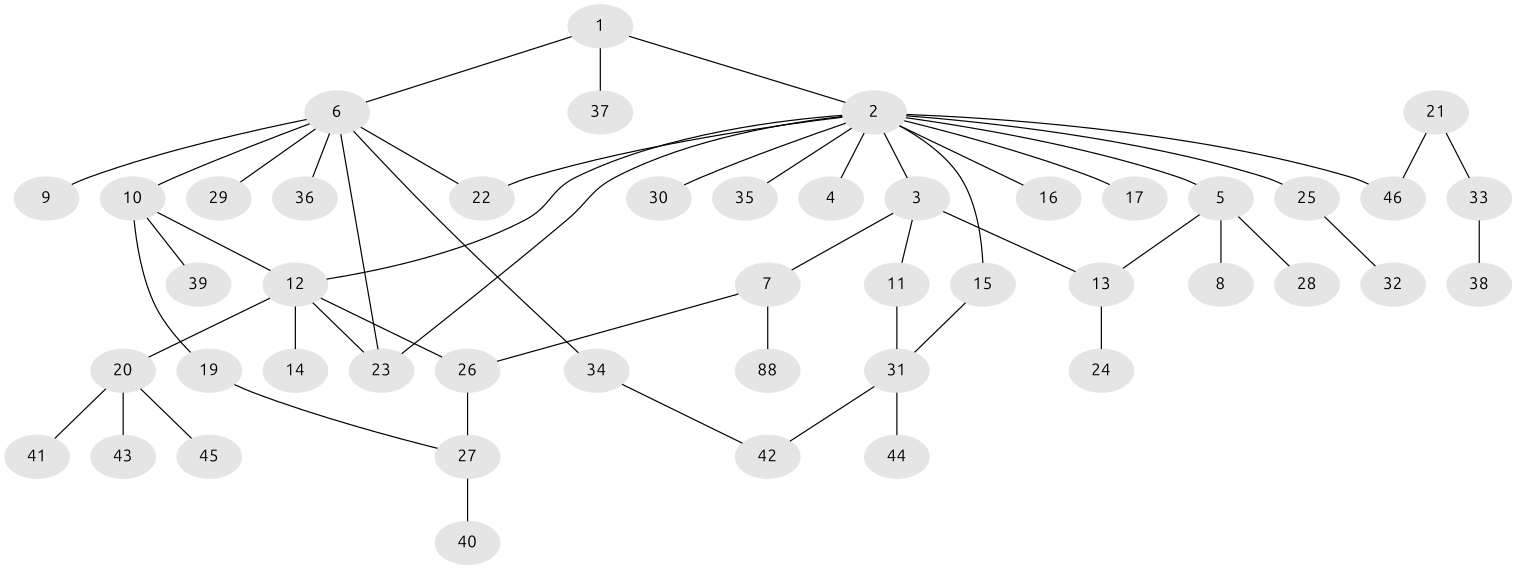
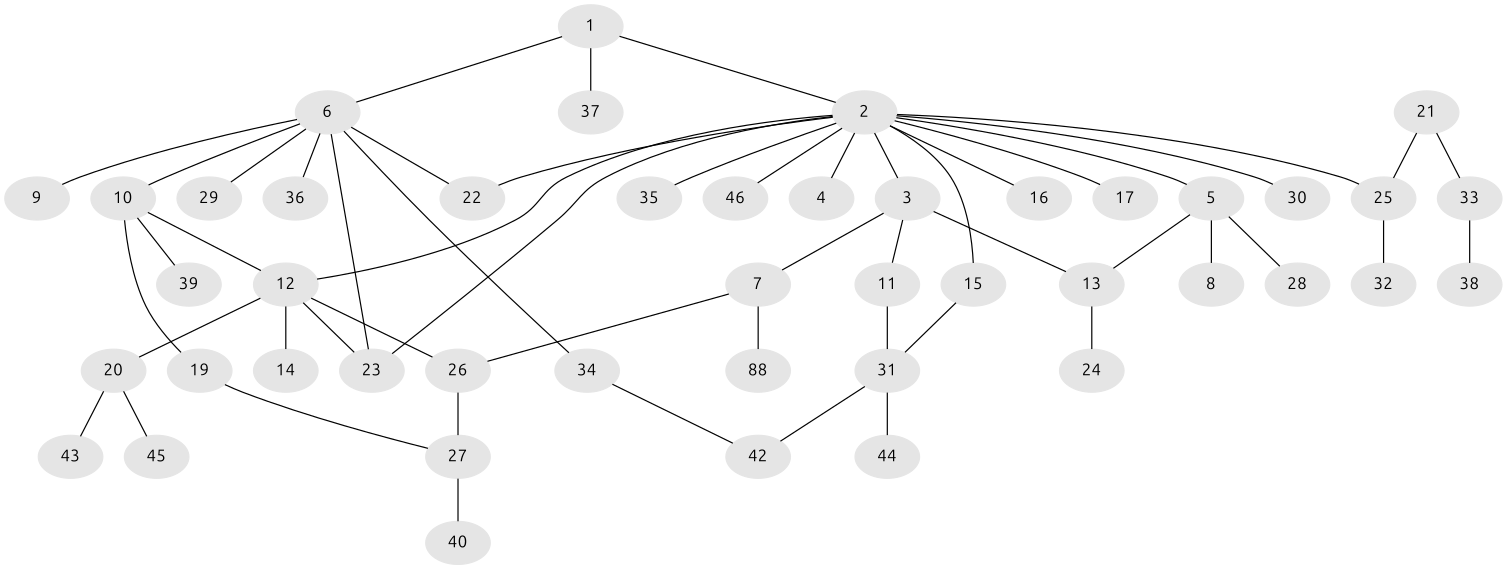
edge "21" -- "46": now "21" -- "25"
node "41": removed
